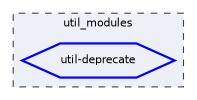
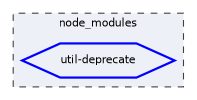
cluster "util_modules": label "util_modules" -> "node_modules"
